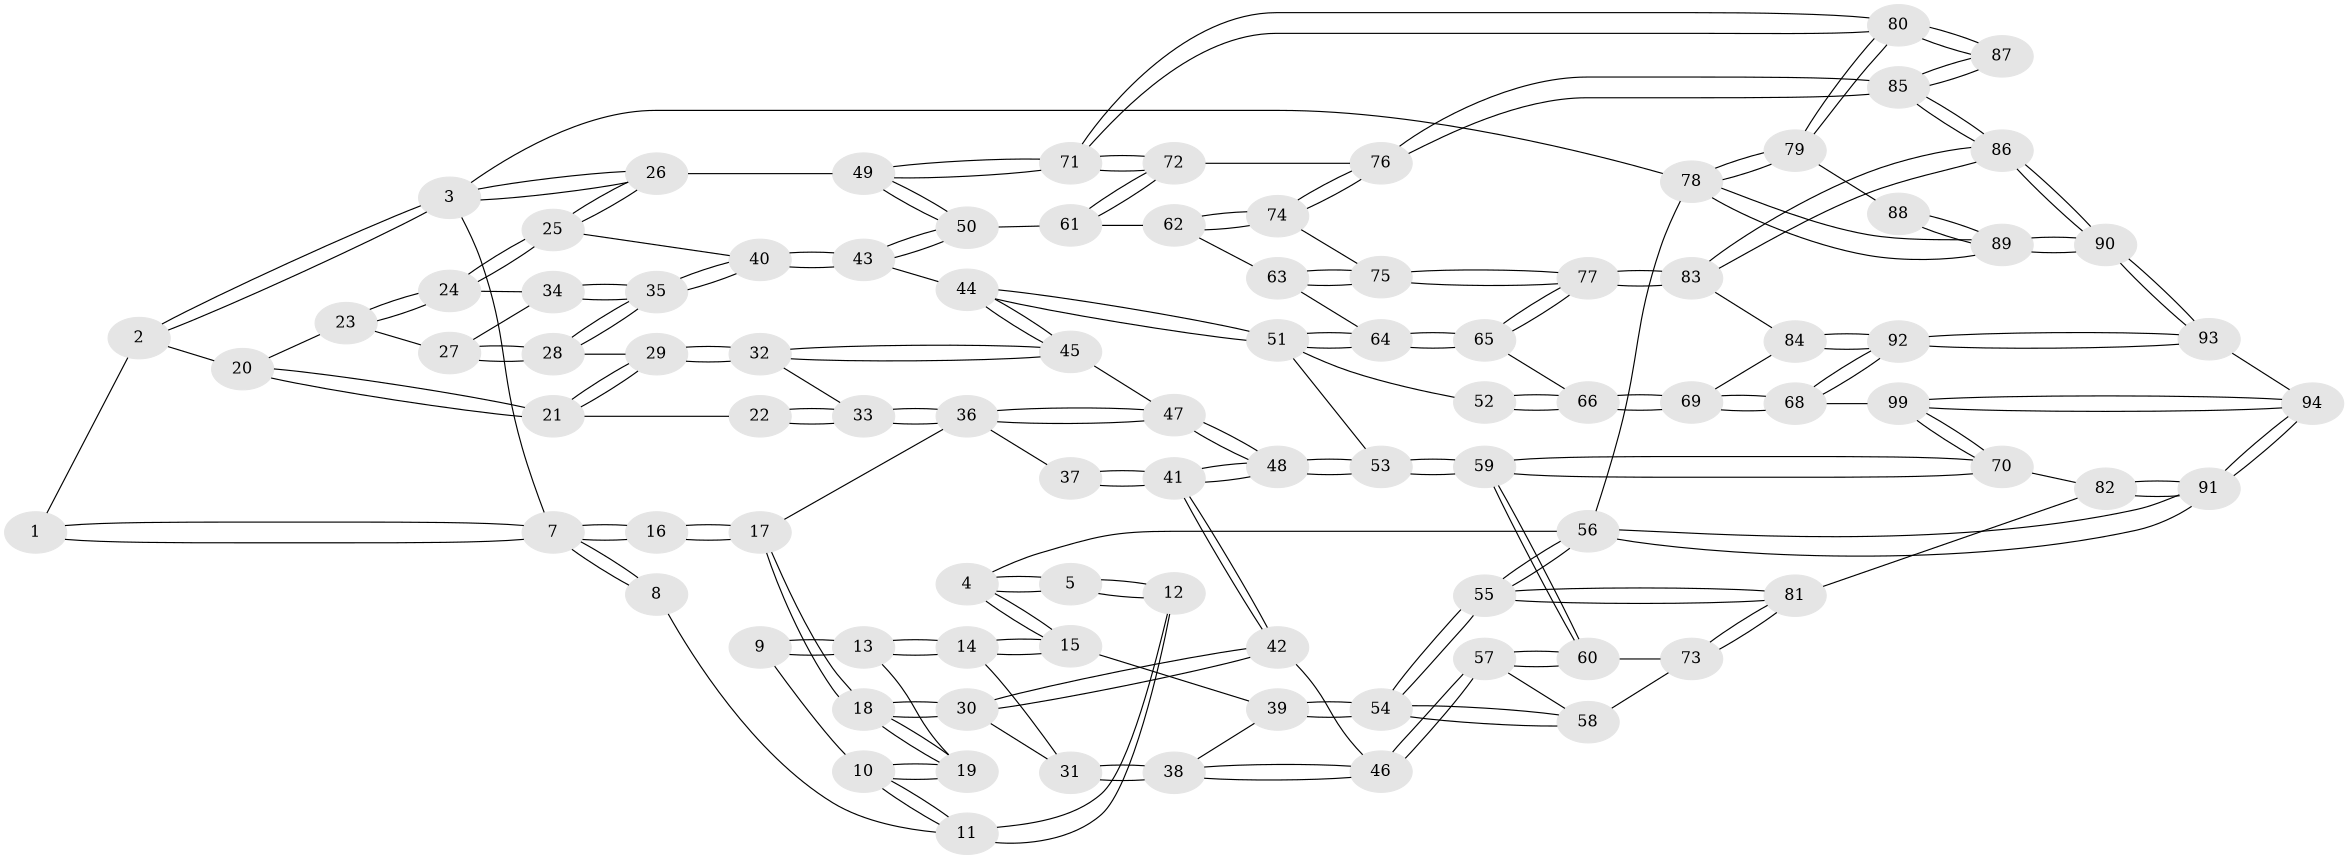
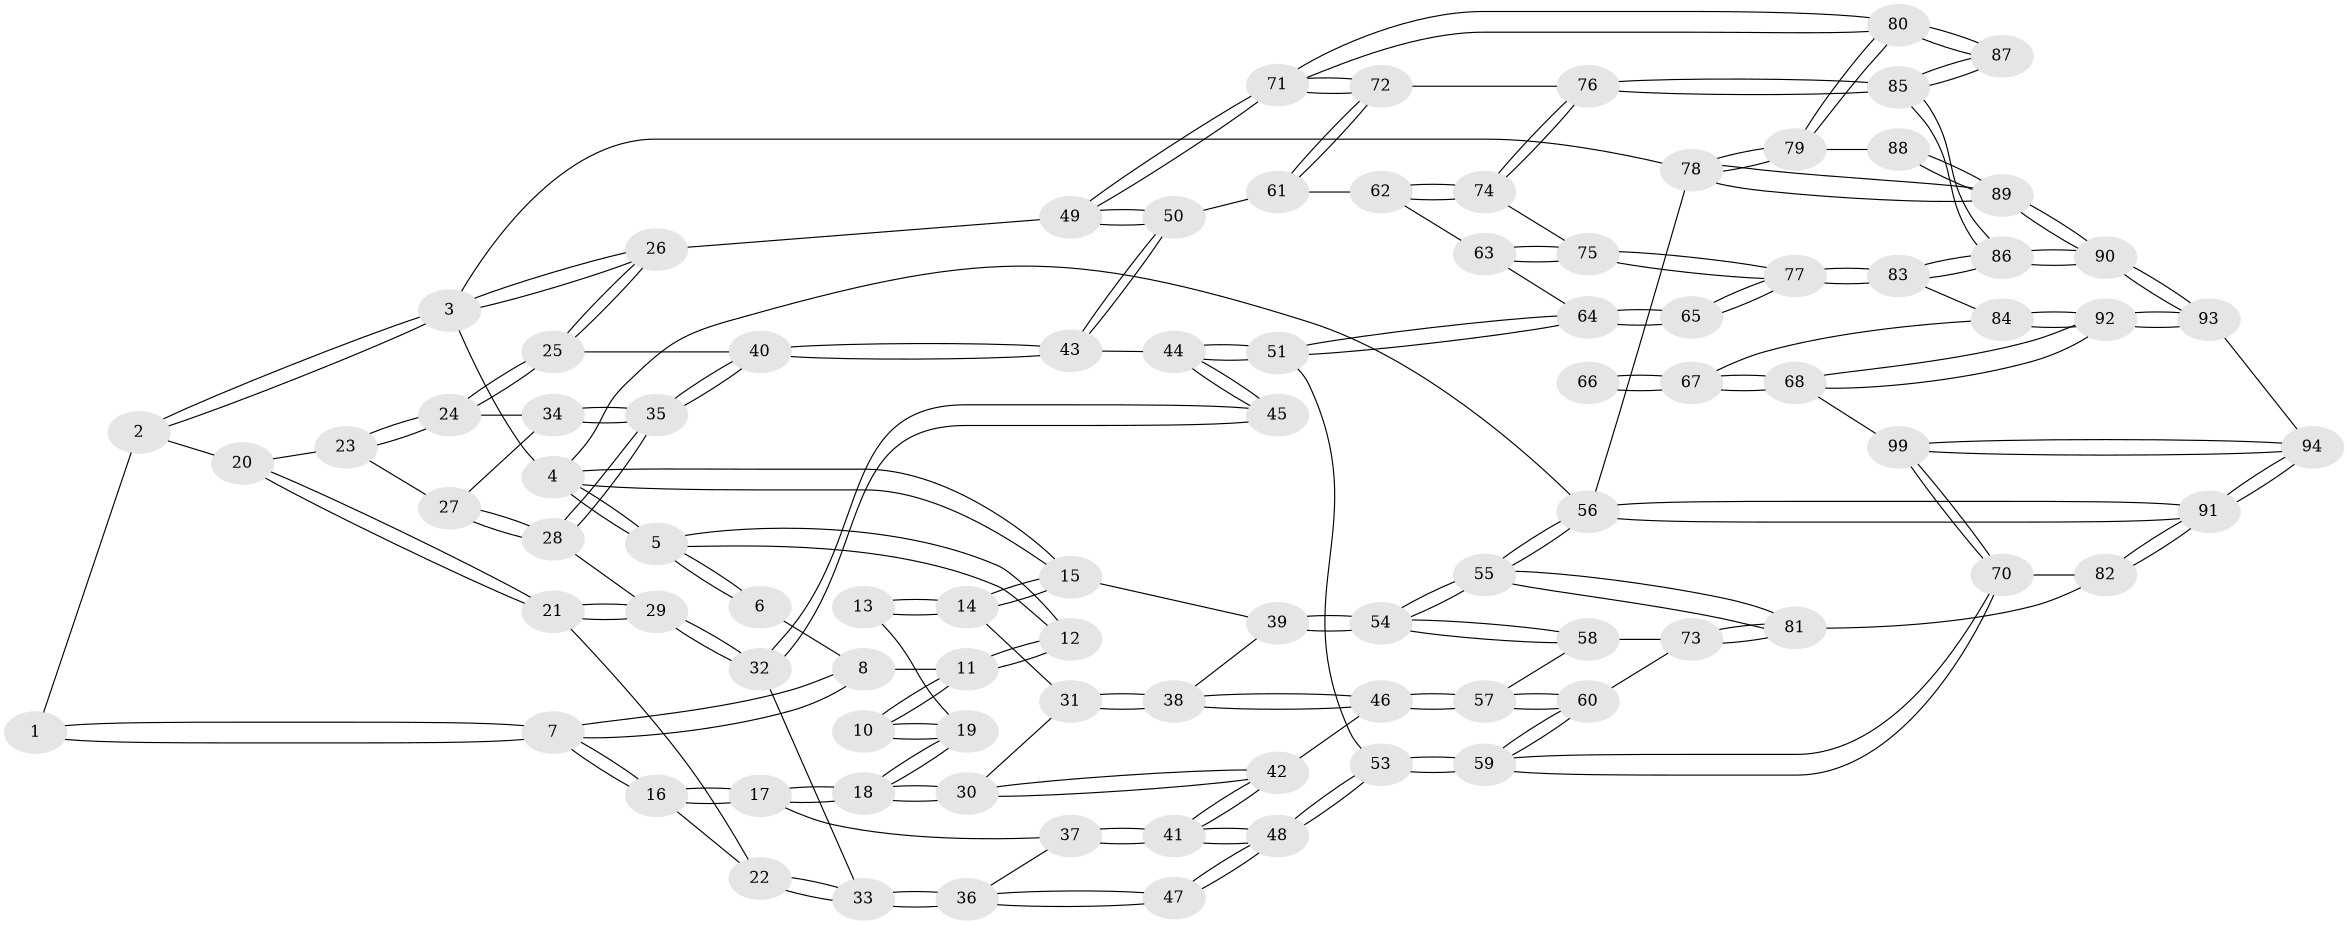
edge "65" -- "66": removed
edge "3" -- "7": now "3" -- "4"
edge "45" -- "47": removed
node "52": removed
node "69": label "69" -> "67"
edge "36" -- "17": now "37" -- "17"
node "6": added
node "9": removed
edge "16" -- "22": added
